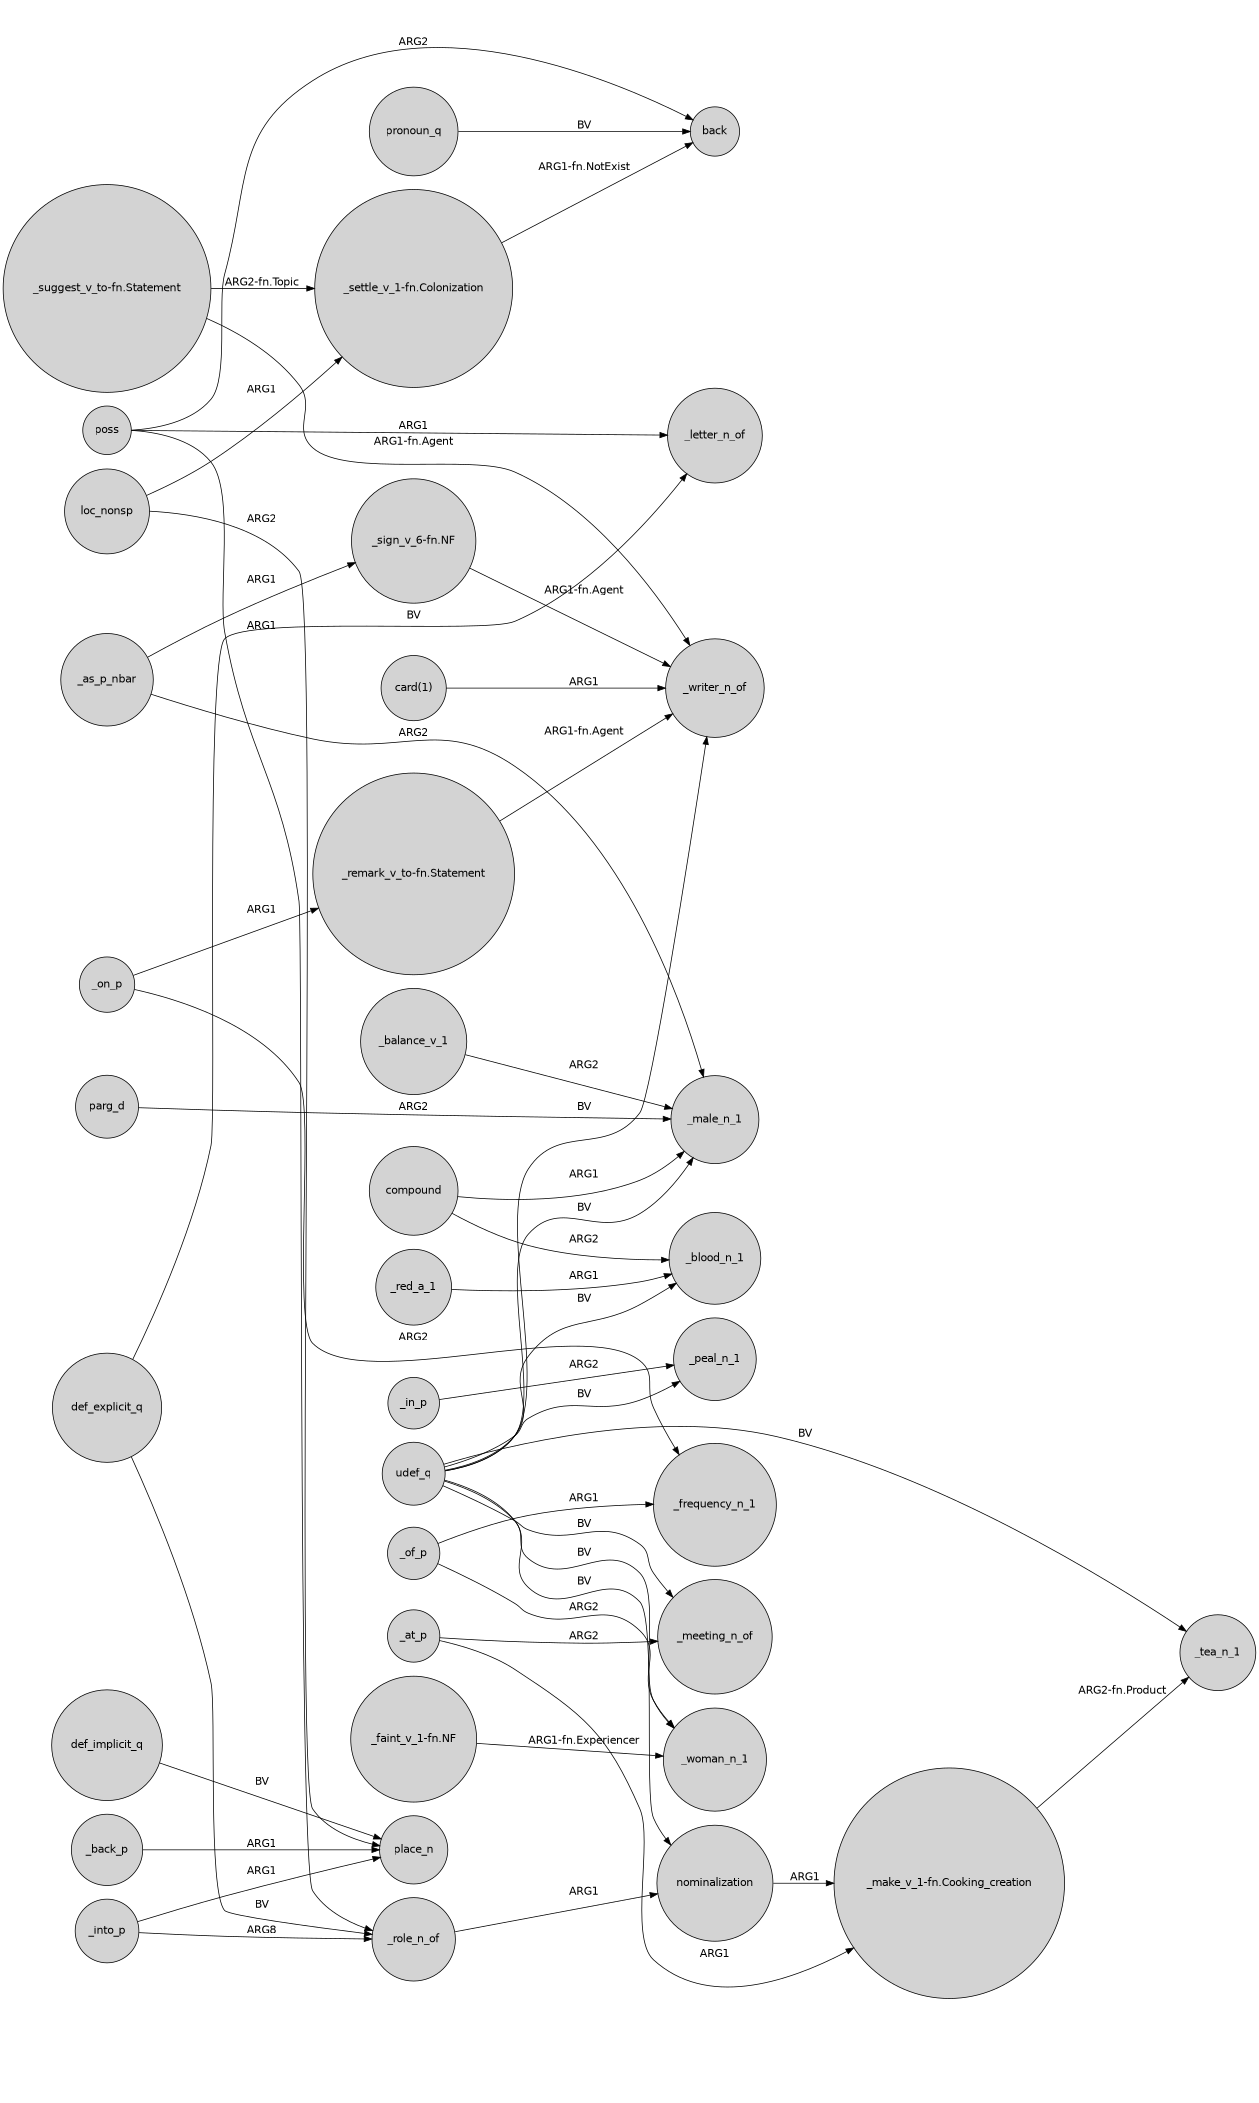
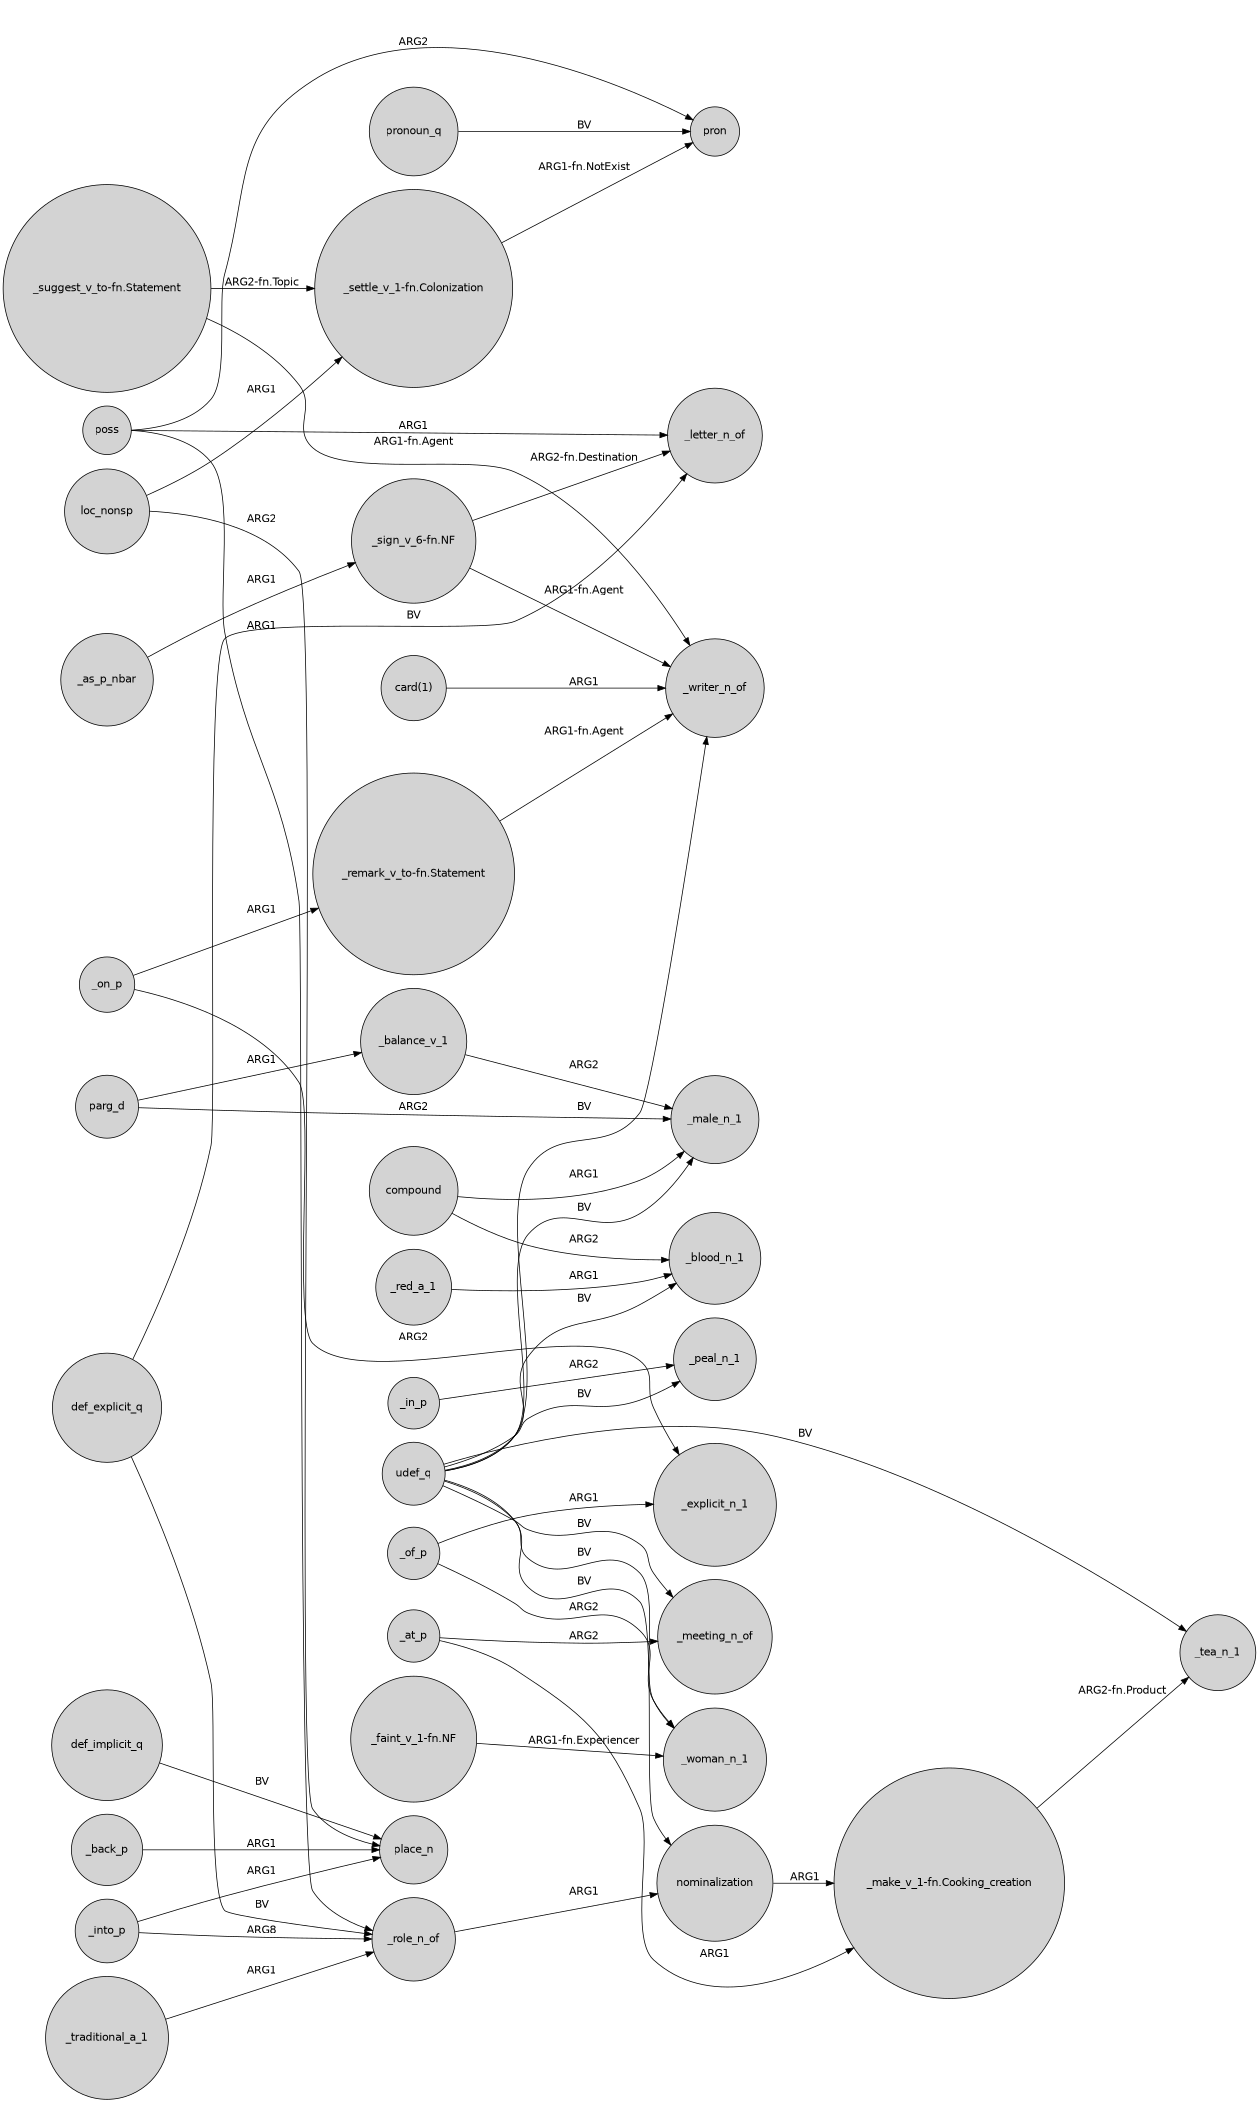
node "back": label "back" -> "pron"
edge "_sign_v_6-fn.NF" -> "_letter_n_of": added, label "ARG2-fn.Destination"
edge "_as_p_nbar" -> "_male_n_1": removed, label "ARG2"
edge "parg_d" -> "_balance_v_1": added, label "ARG1"
node "_frequency_n_1": label "_frequency_n_1" -> "_explicit_n_1"
node "_traditional_a_1": added
